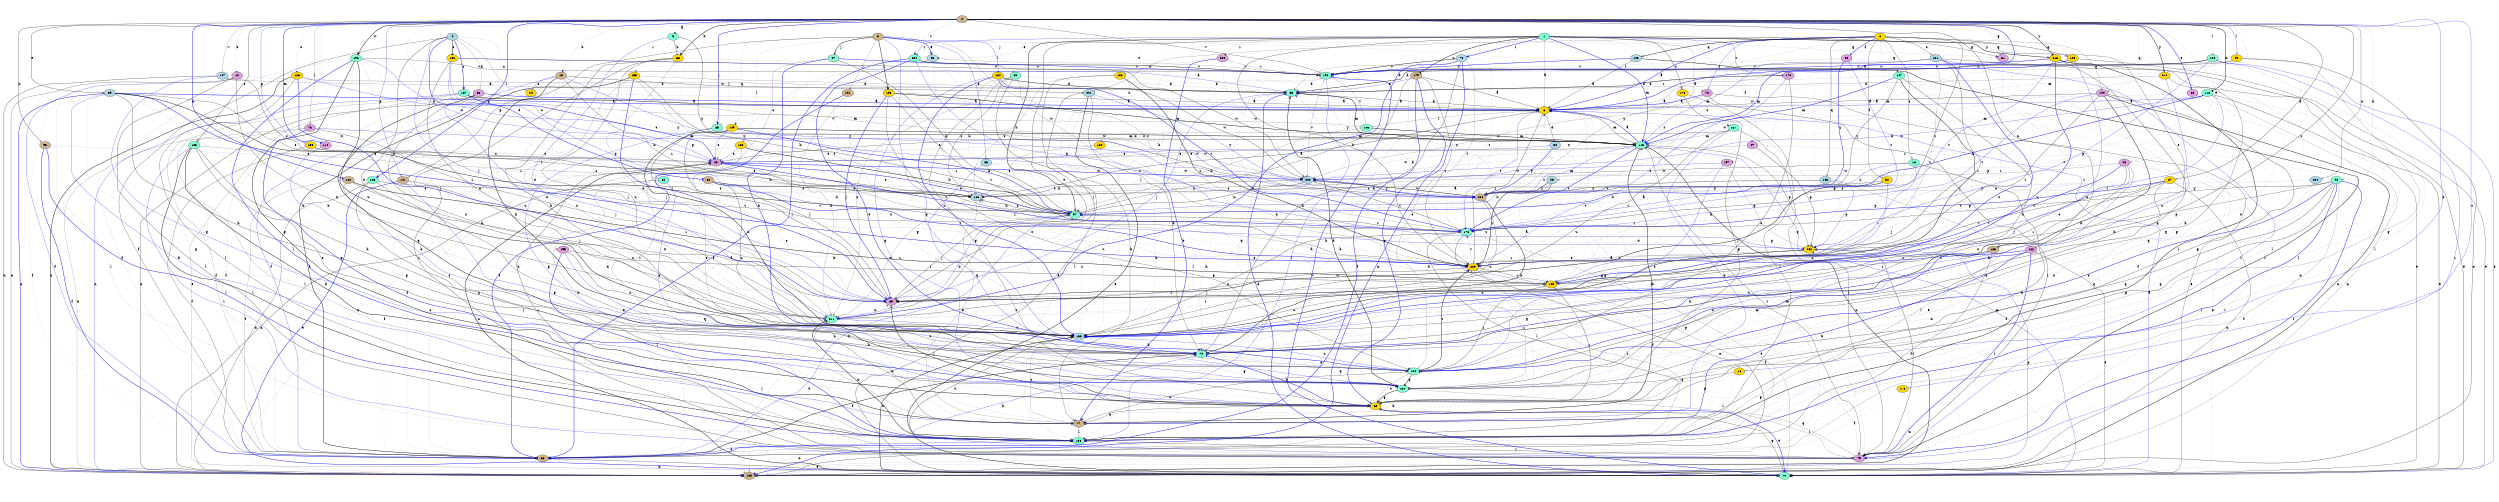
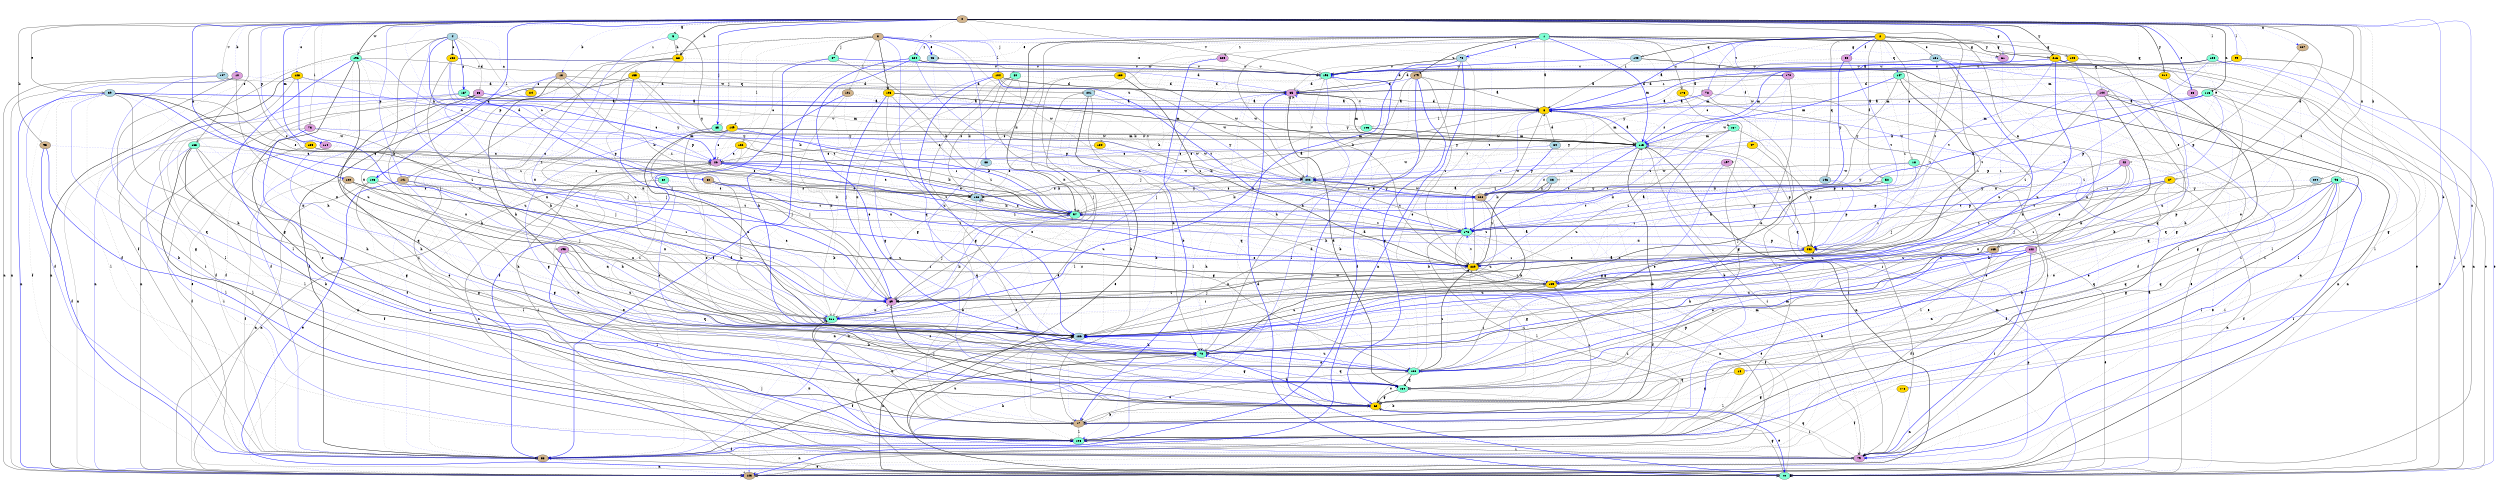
node "207": added
node "35": fillcolor aquamarine -> plum
edge "176" -> "35": now "133" -> "35"
node "47": fillcolor plum -> gold
node "52": fillcolor gold -> aquamarine
edge "141" -> "70": added, label "h"
edge "44" -> "26": color black -> gray40
